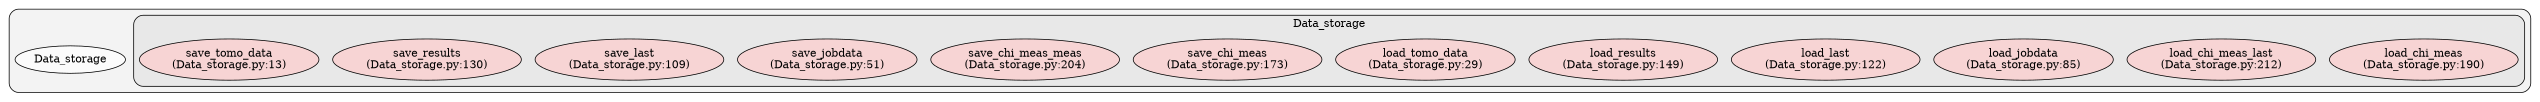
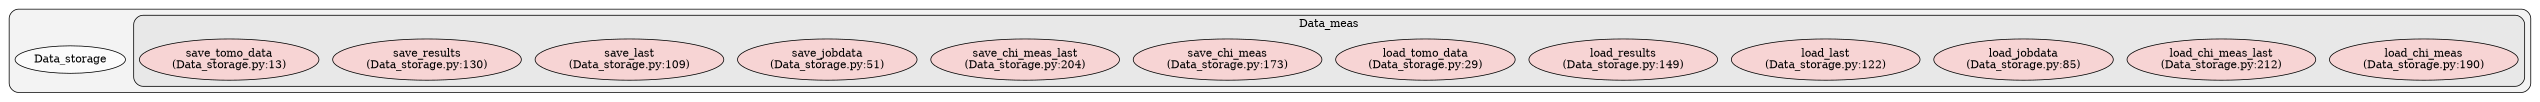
cluster "Data_storage": label "Data_storage" -> "Data_meas"
node "save_chi_meas_meas (Data_storage.py:204)": label "save_chi_meas_meas (Data_storage.py:204)" -> "save_chi_meas_last (Data_storage.py:204)"
